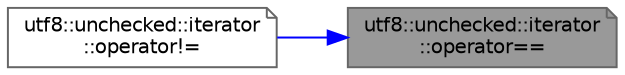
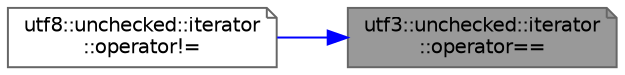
node "utf8::unchecked::iterator ::operator==": label "utf8::unchecked::iterator ::operator==" -> "utf3::unchecked::iterator ::operator=="
